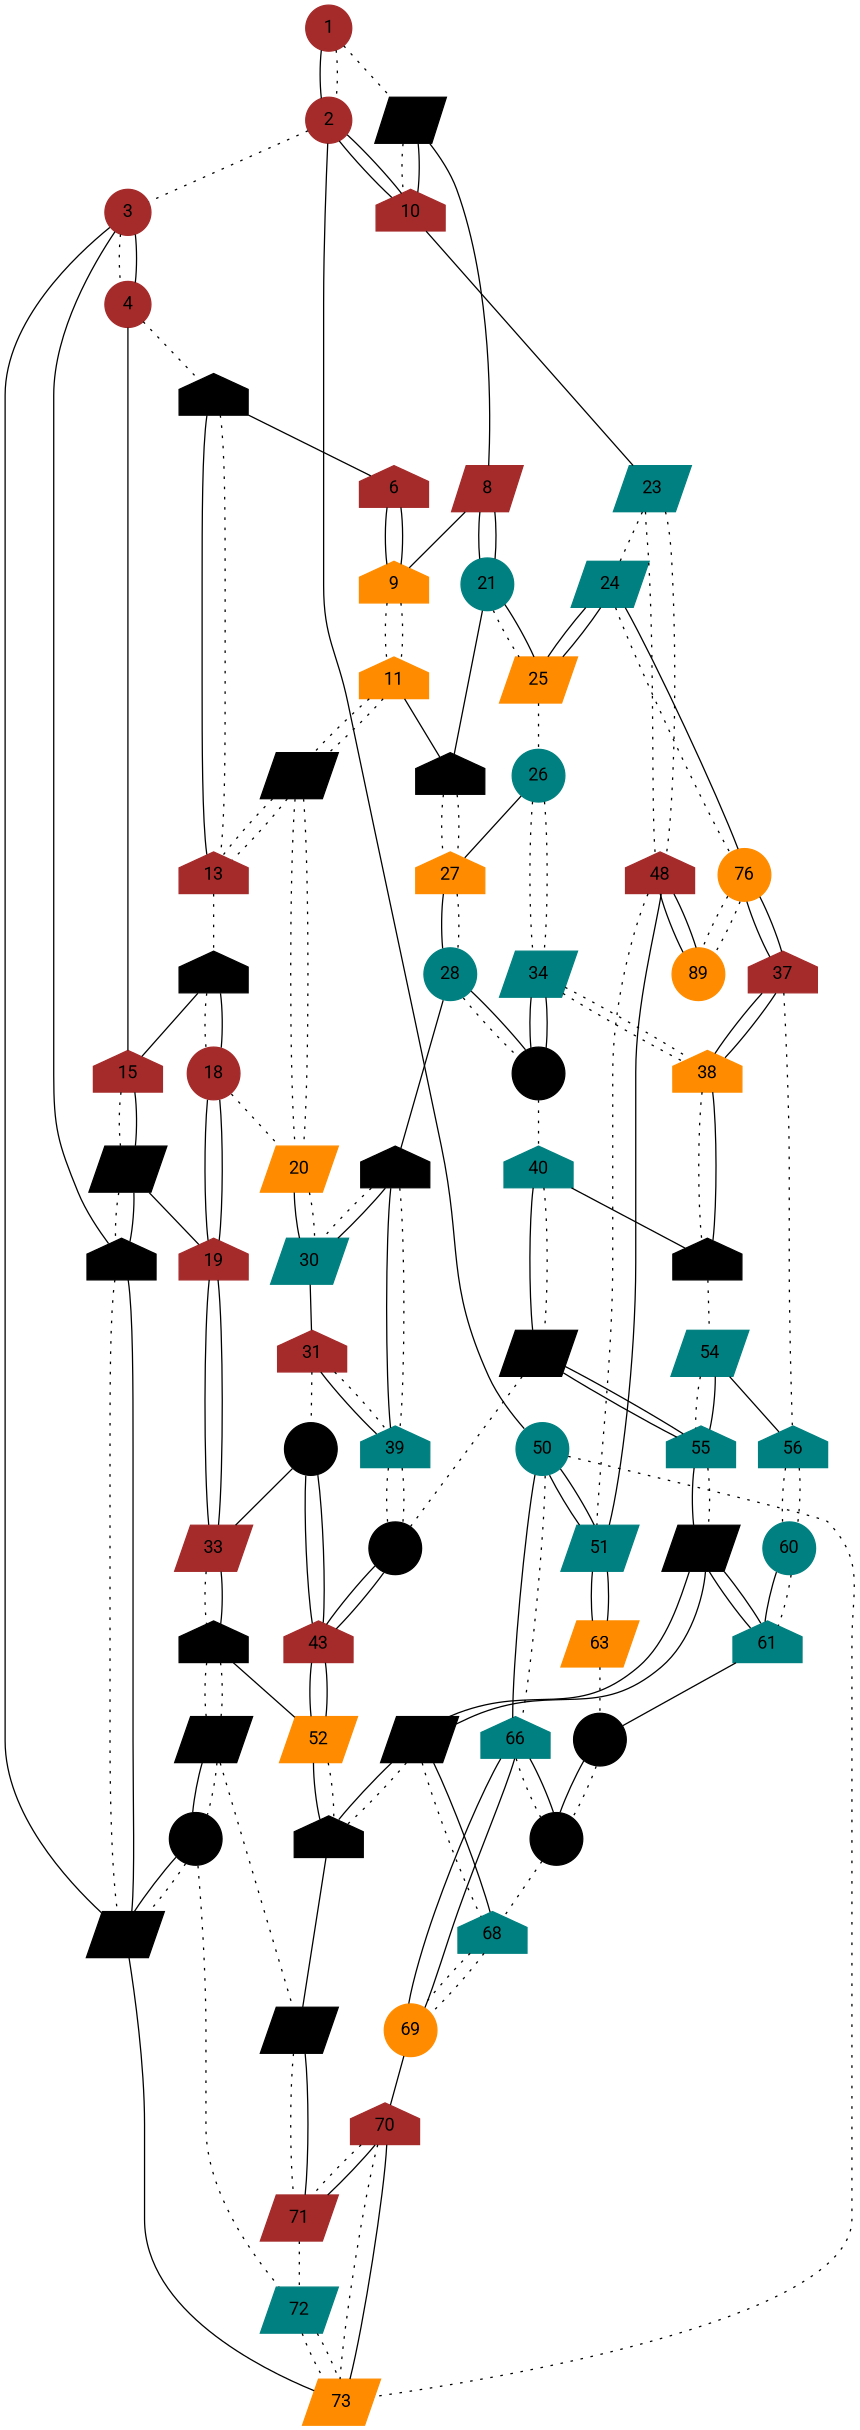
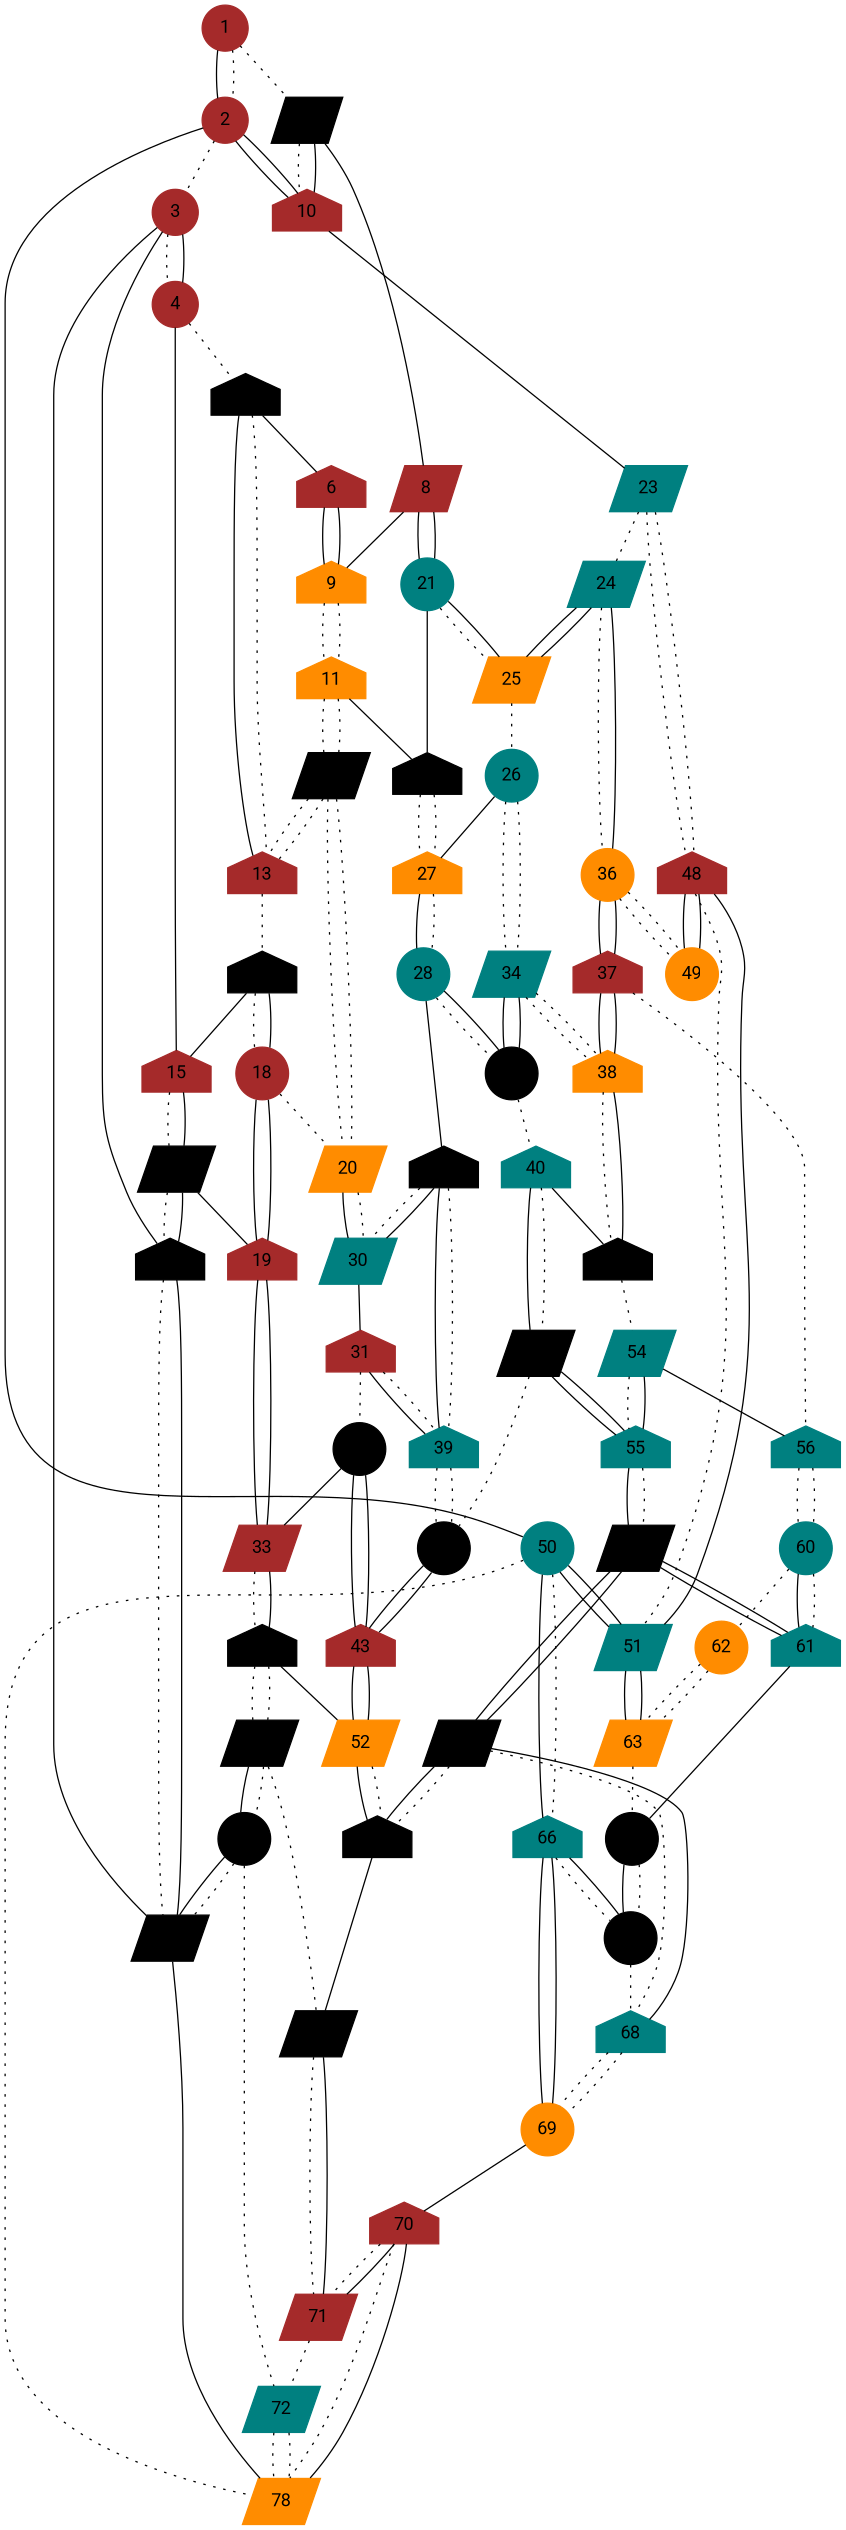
node "76": label "76" -> "36"
node "89": label "89" -> "49"
node "62": added
node "73": label "73" -> "78"
